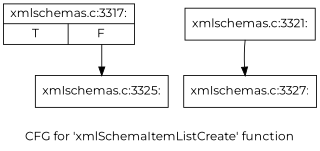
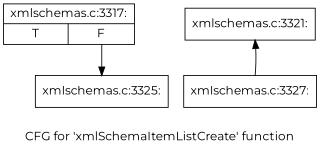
edge "xmlschemas.c:3321:" -> "xmlschemas.c:3327:": reversed
